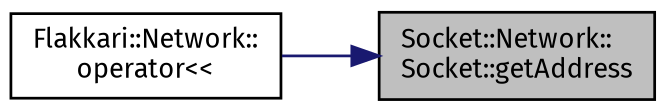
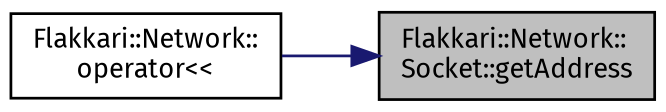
node "Socket::Network:: Socket::getAddress": label "Socket::Network:: Socket::getAddress" -> "Flakkari::Network:: Socket::getAddress"
